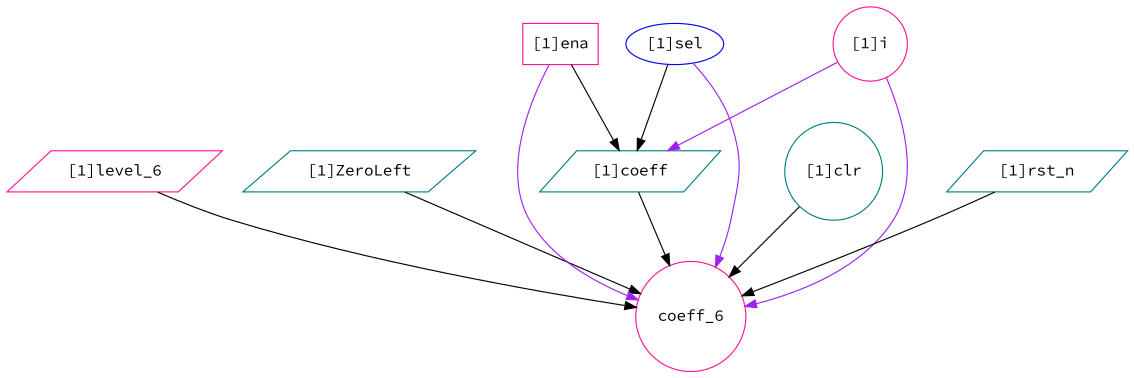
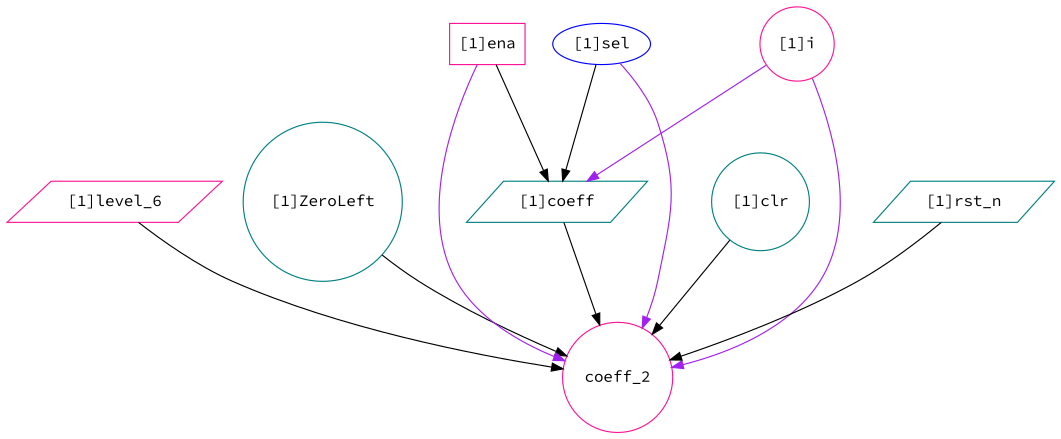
node "[1]ZeroLeft": shape parallelogram -> circle
node "coeff_6": label "coeff_6" -> "coeff_2"
